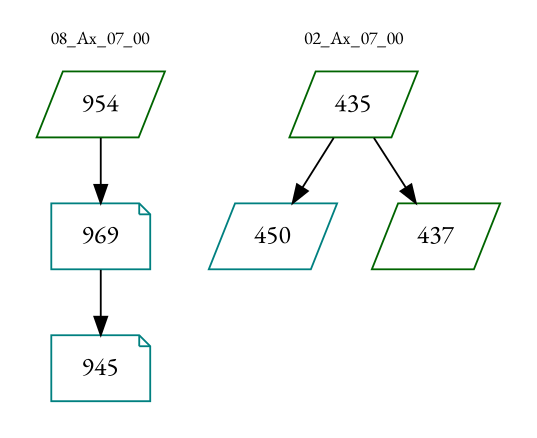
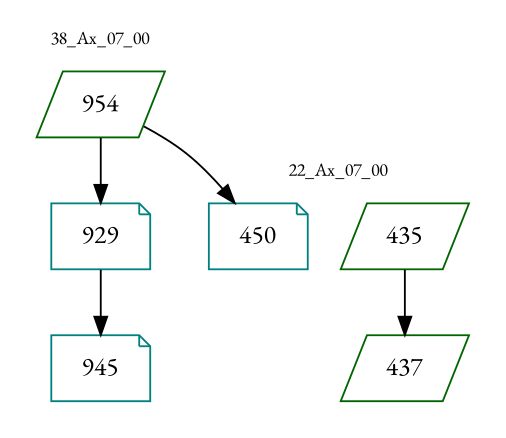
cluster "08_Ax_07_00": label "08_Ax_07_00" -> "38_Ax_07_00"
cluster "02_Ax_07_00": label "02_Ax_07_00" -> "22_Ax_07_00"
edge "435" -> "450": now "954" -> "450"
node "969": label "969" -> "929"
node "450": shape parallelogram -> note
